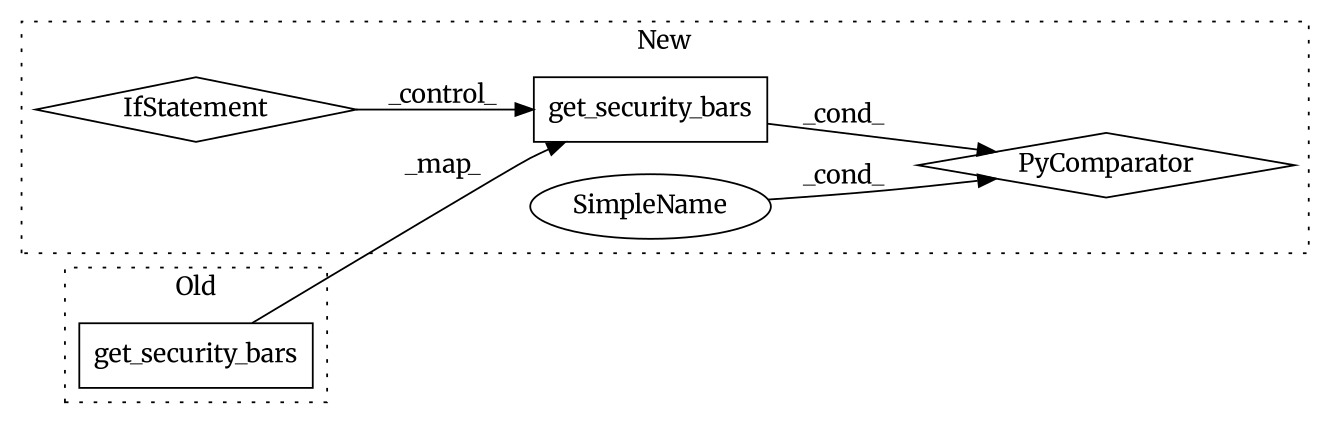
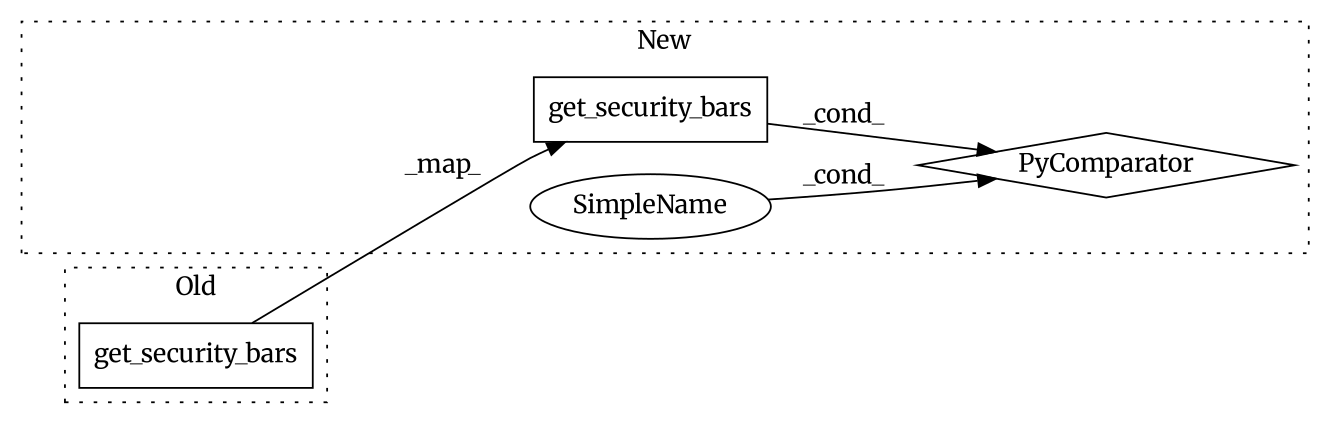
node "IfStatement": removed
